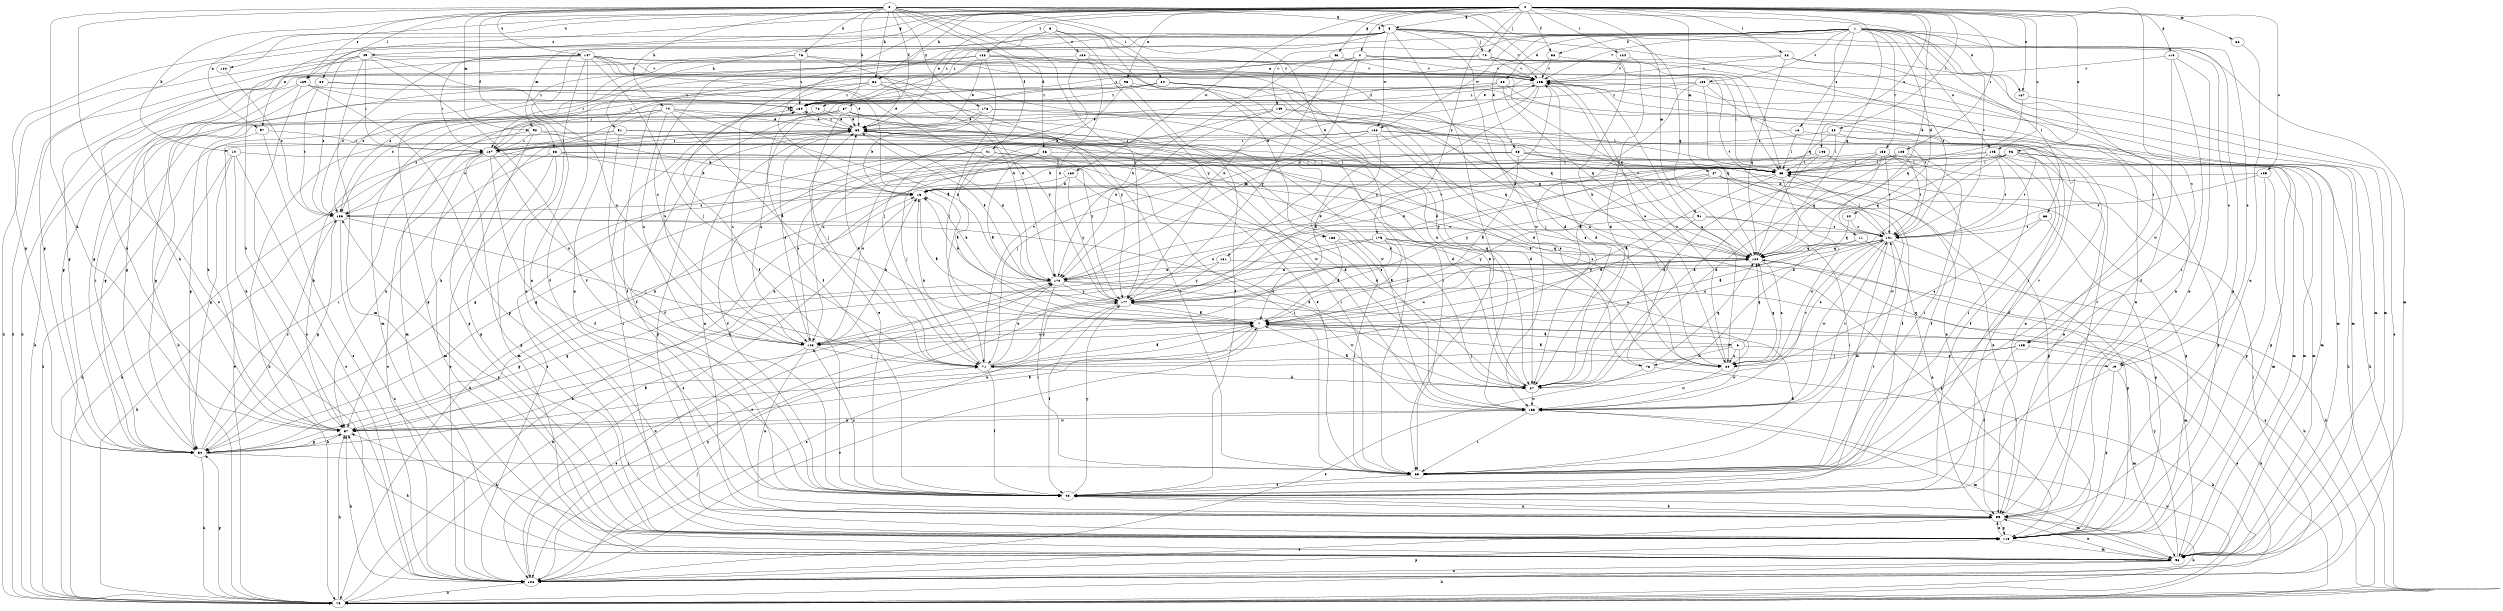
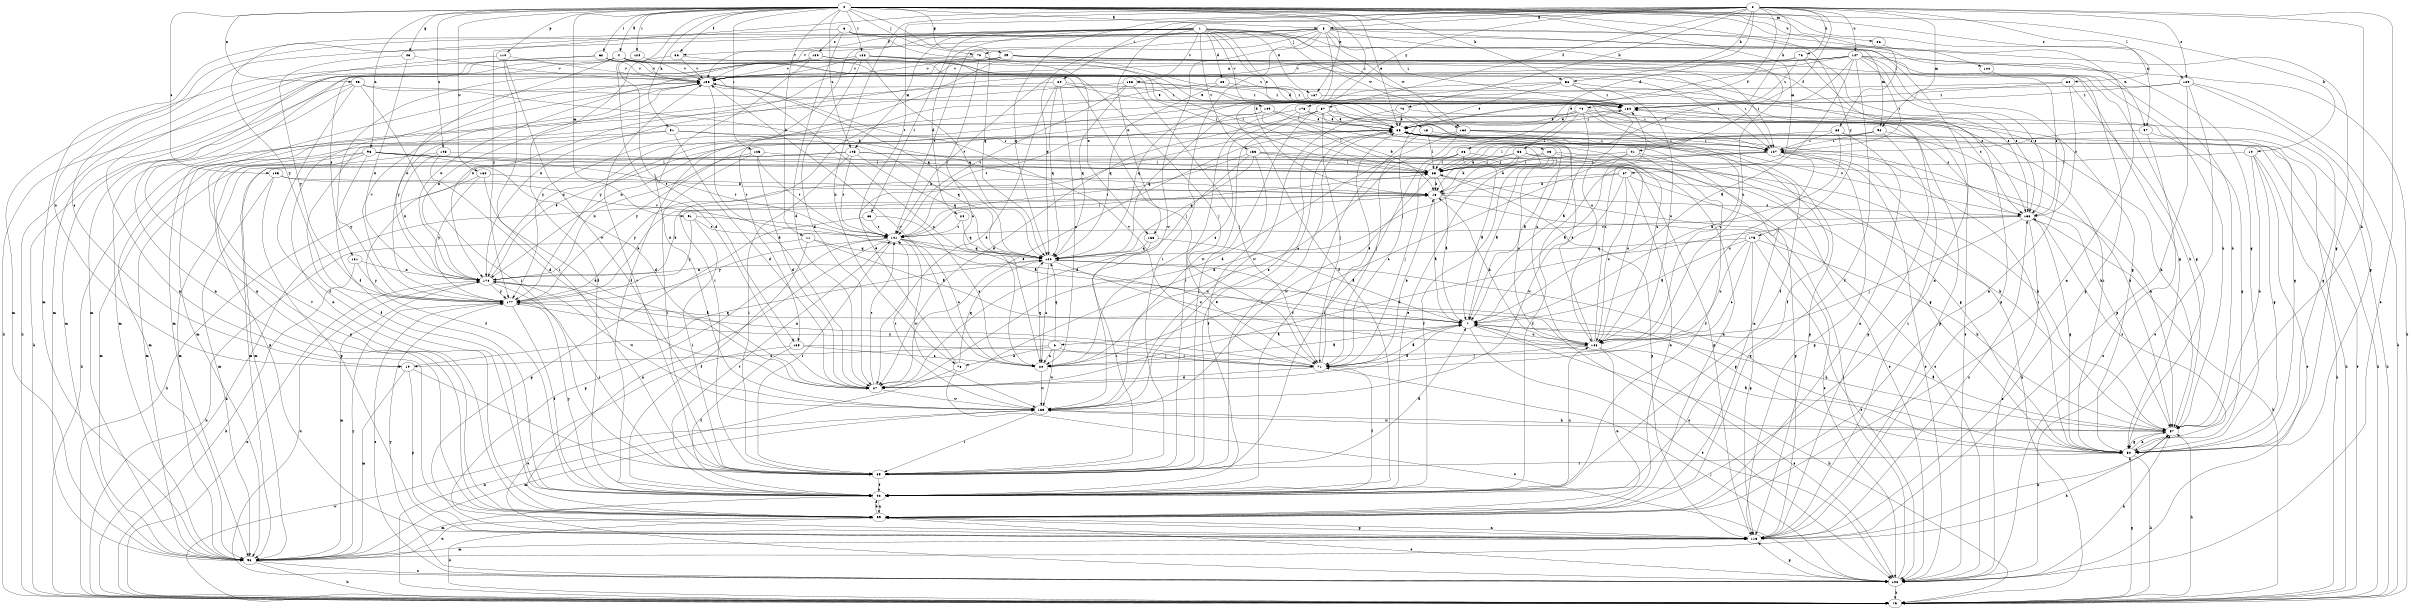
edge "35" -> "170": removed, label "x"
edge "11" -> "42": added, label "f"
